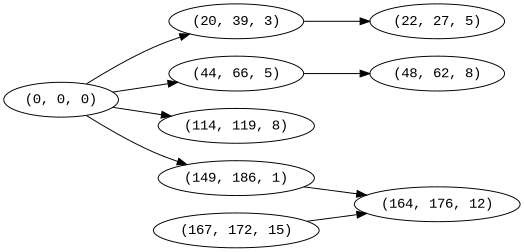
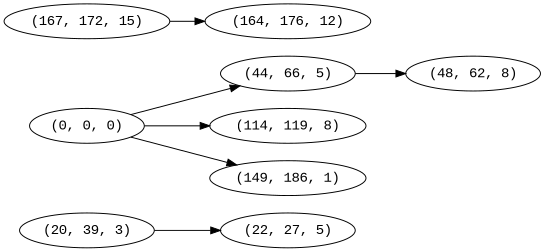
edge "(0, 0, 0)" -> "(20, 39, 3)": removed
edge "(149, 186, 1)" -> "(164, 176, 12)": removed
